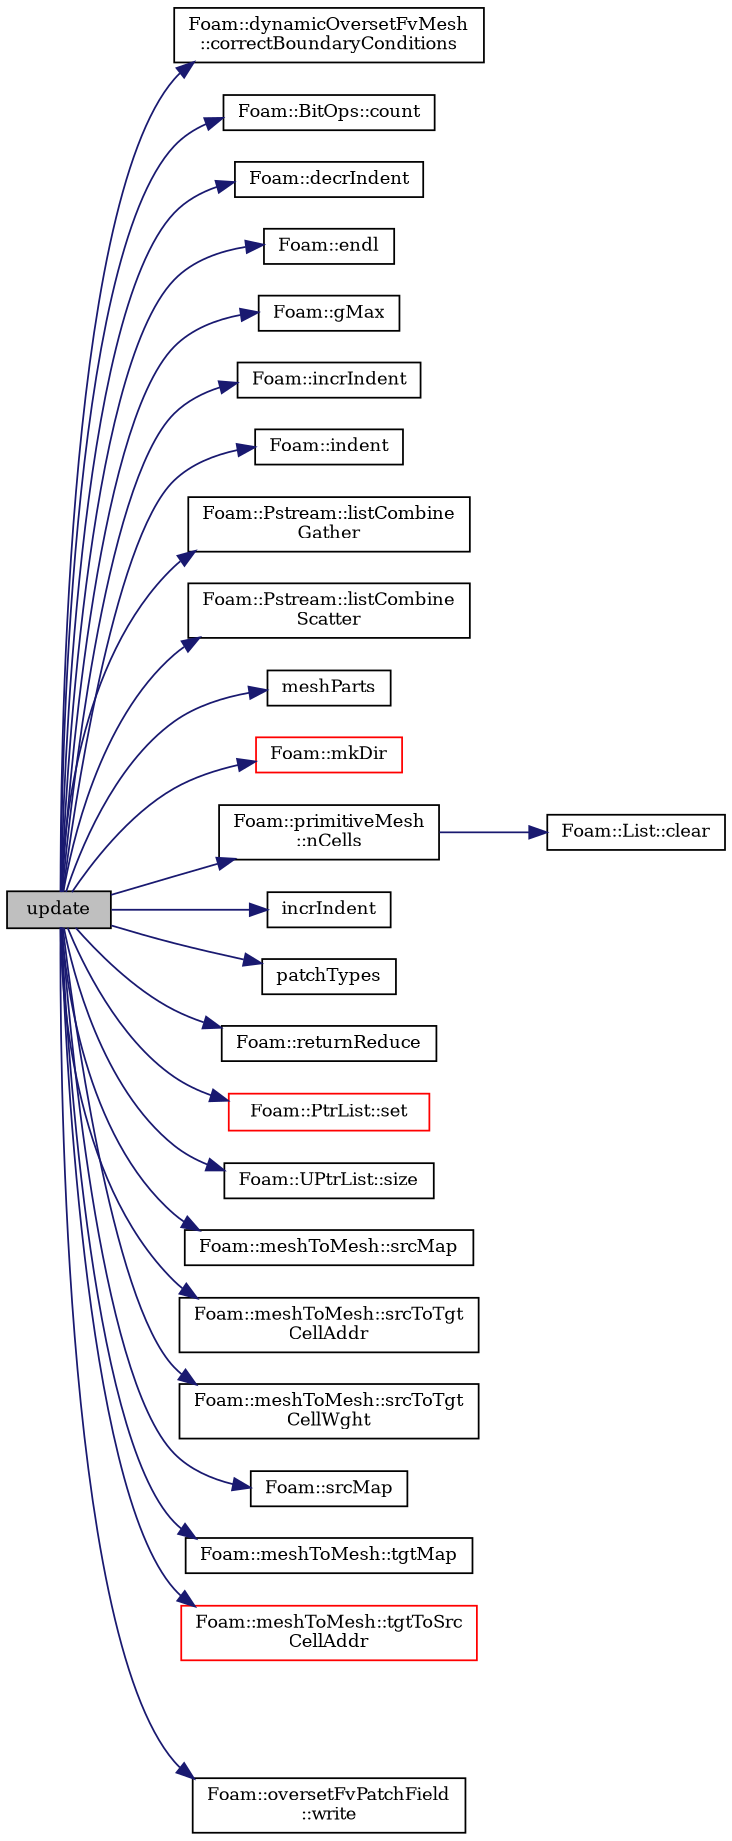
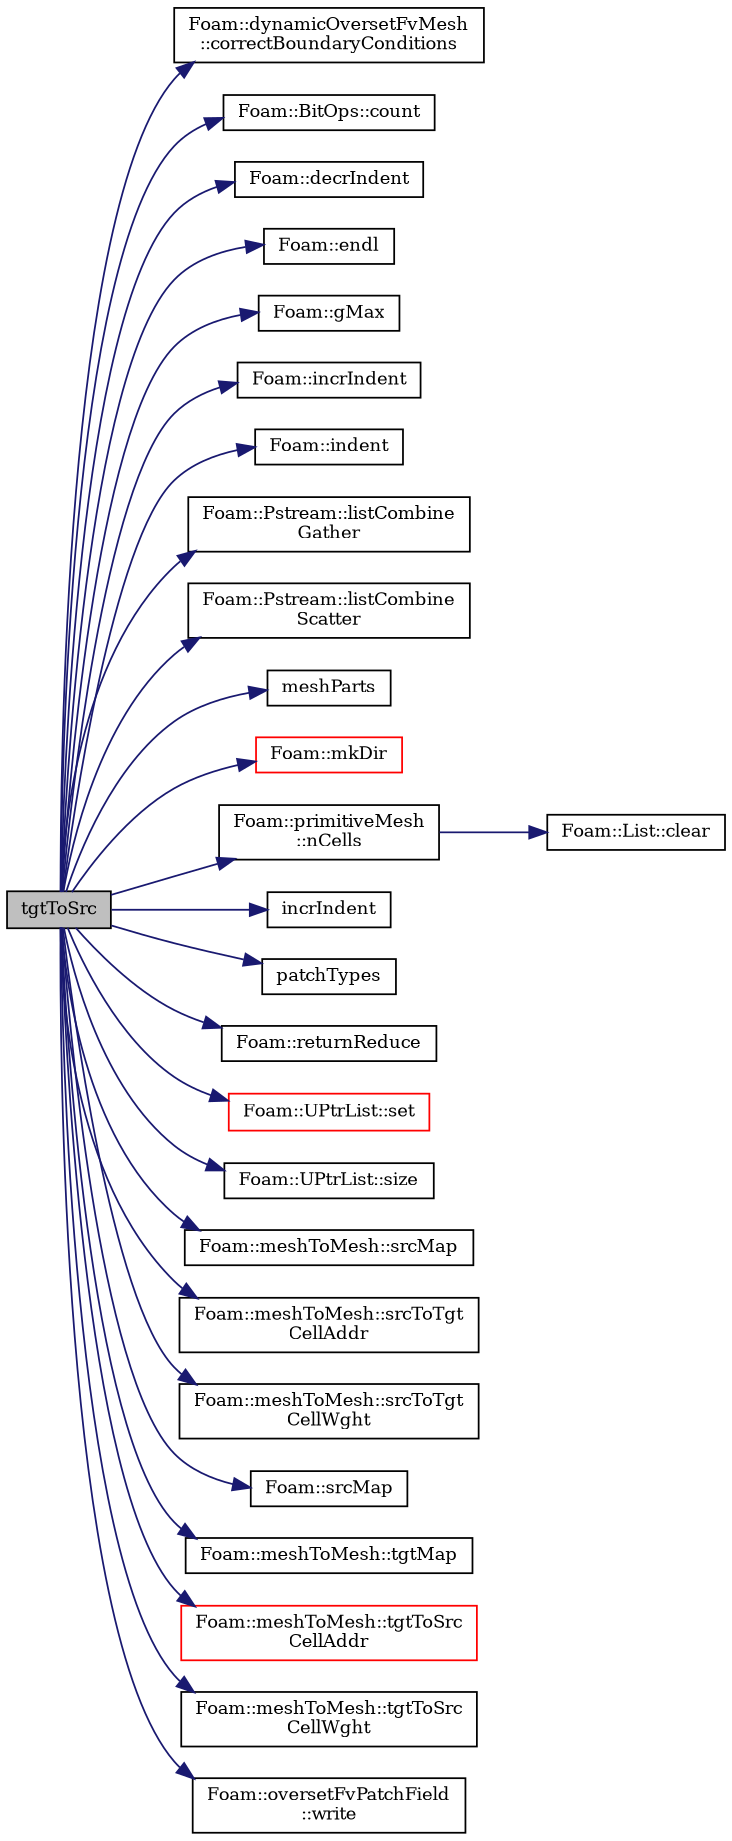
node "update": label "update" -> "tgtToSrc"
node "Foam::PtrList::set": label "Foam::PtrList::set" -> "Foam::UPtrList::set"
node "Foam::meshToMesh::tgtToSrc CellWght": added
